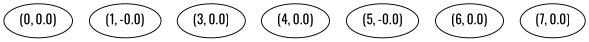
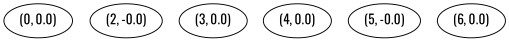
node "(1, -0.0)": removed
node "(2, -0.0)": added
node "(7, 0.0)": removed
